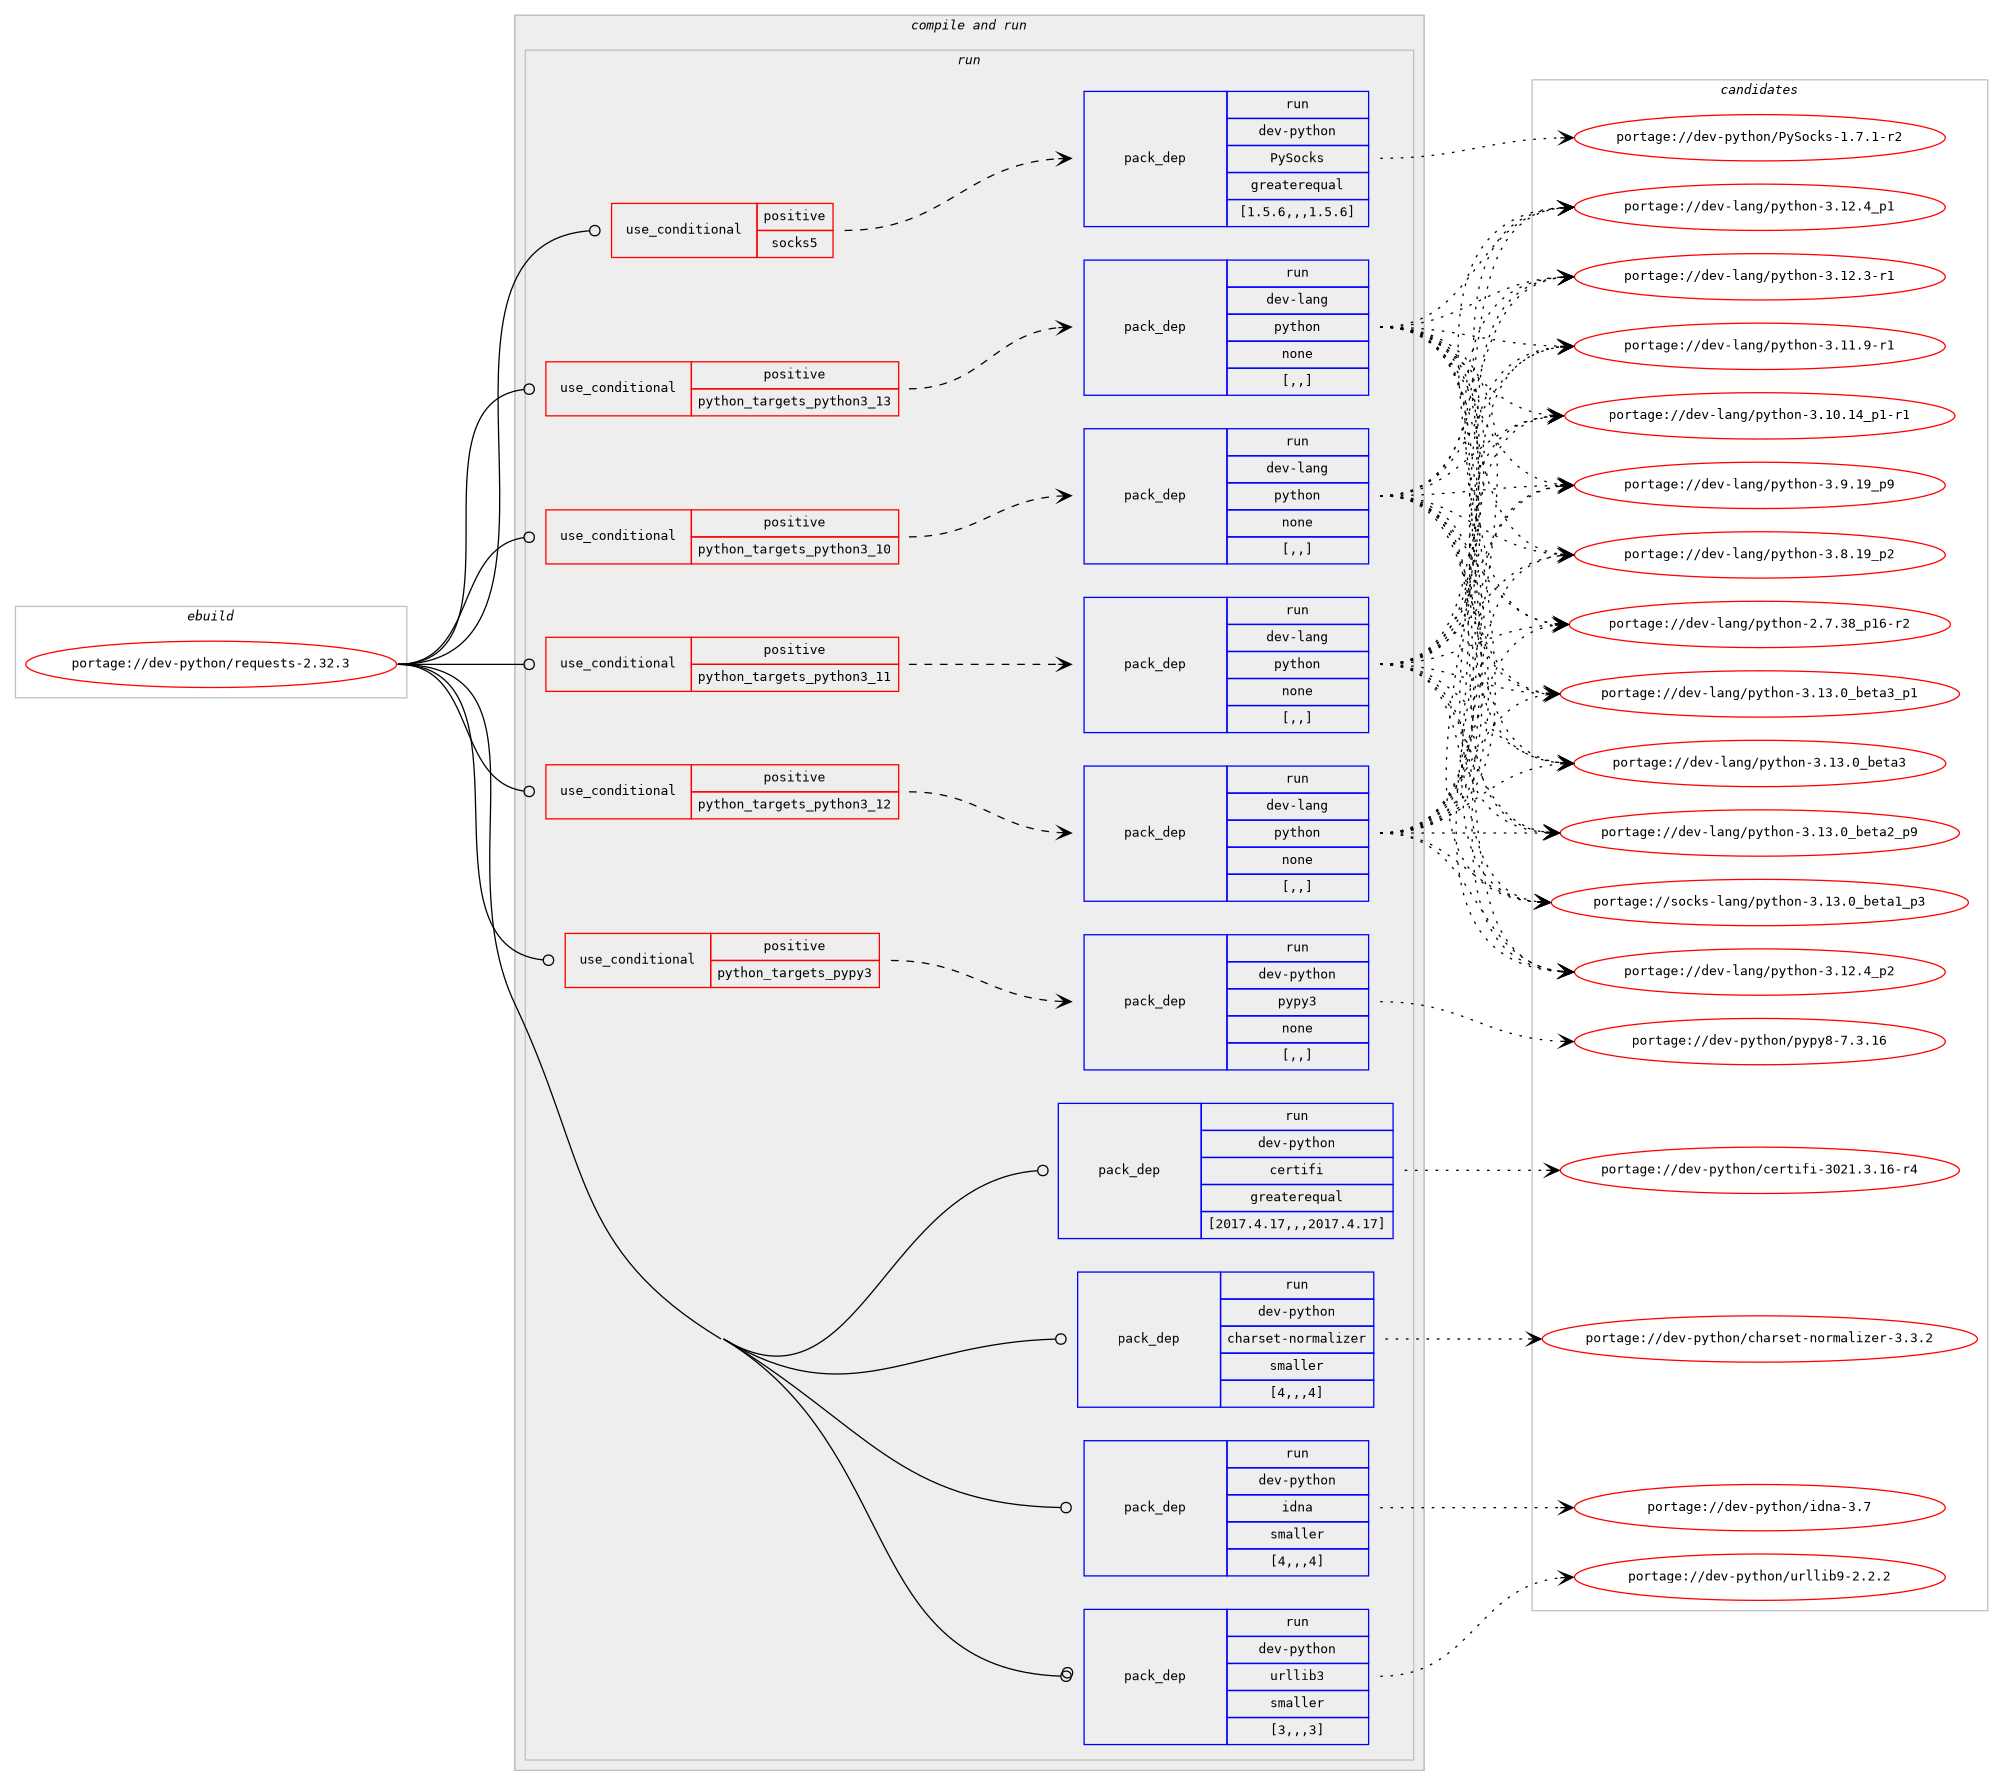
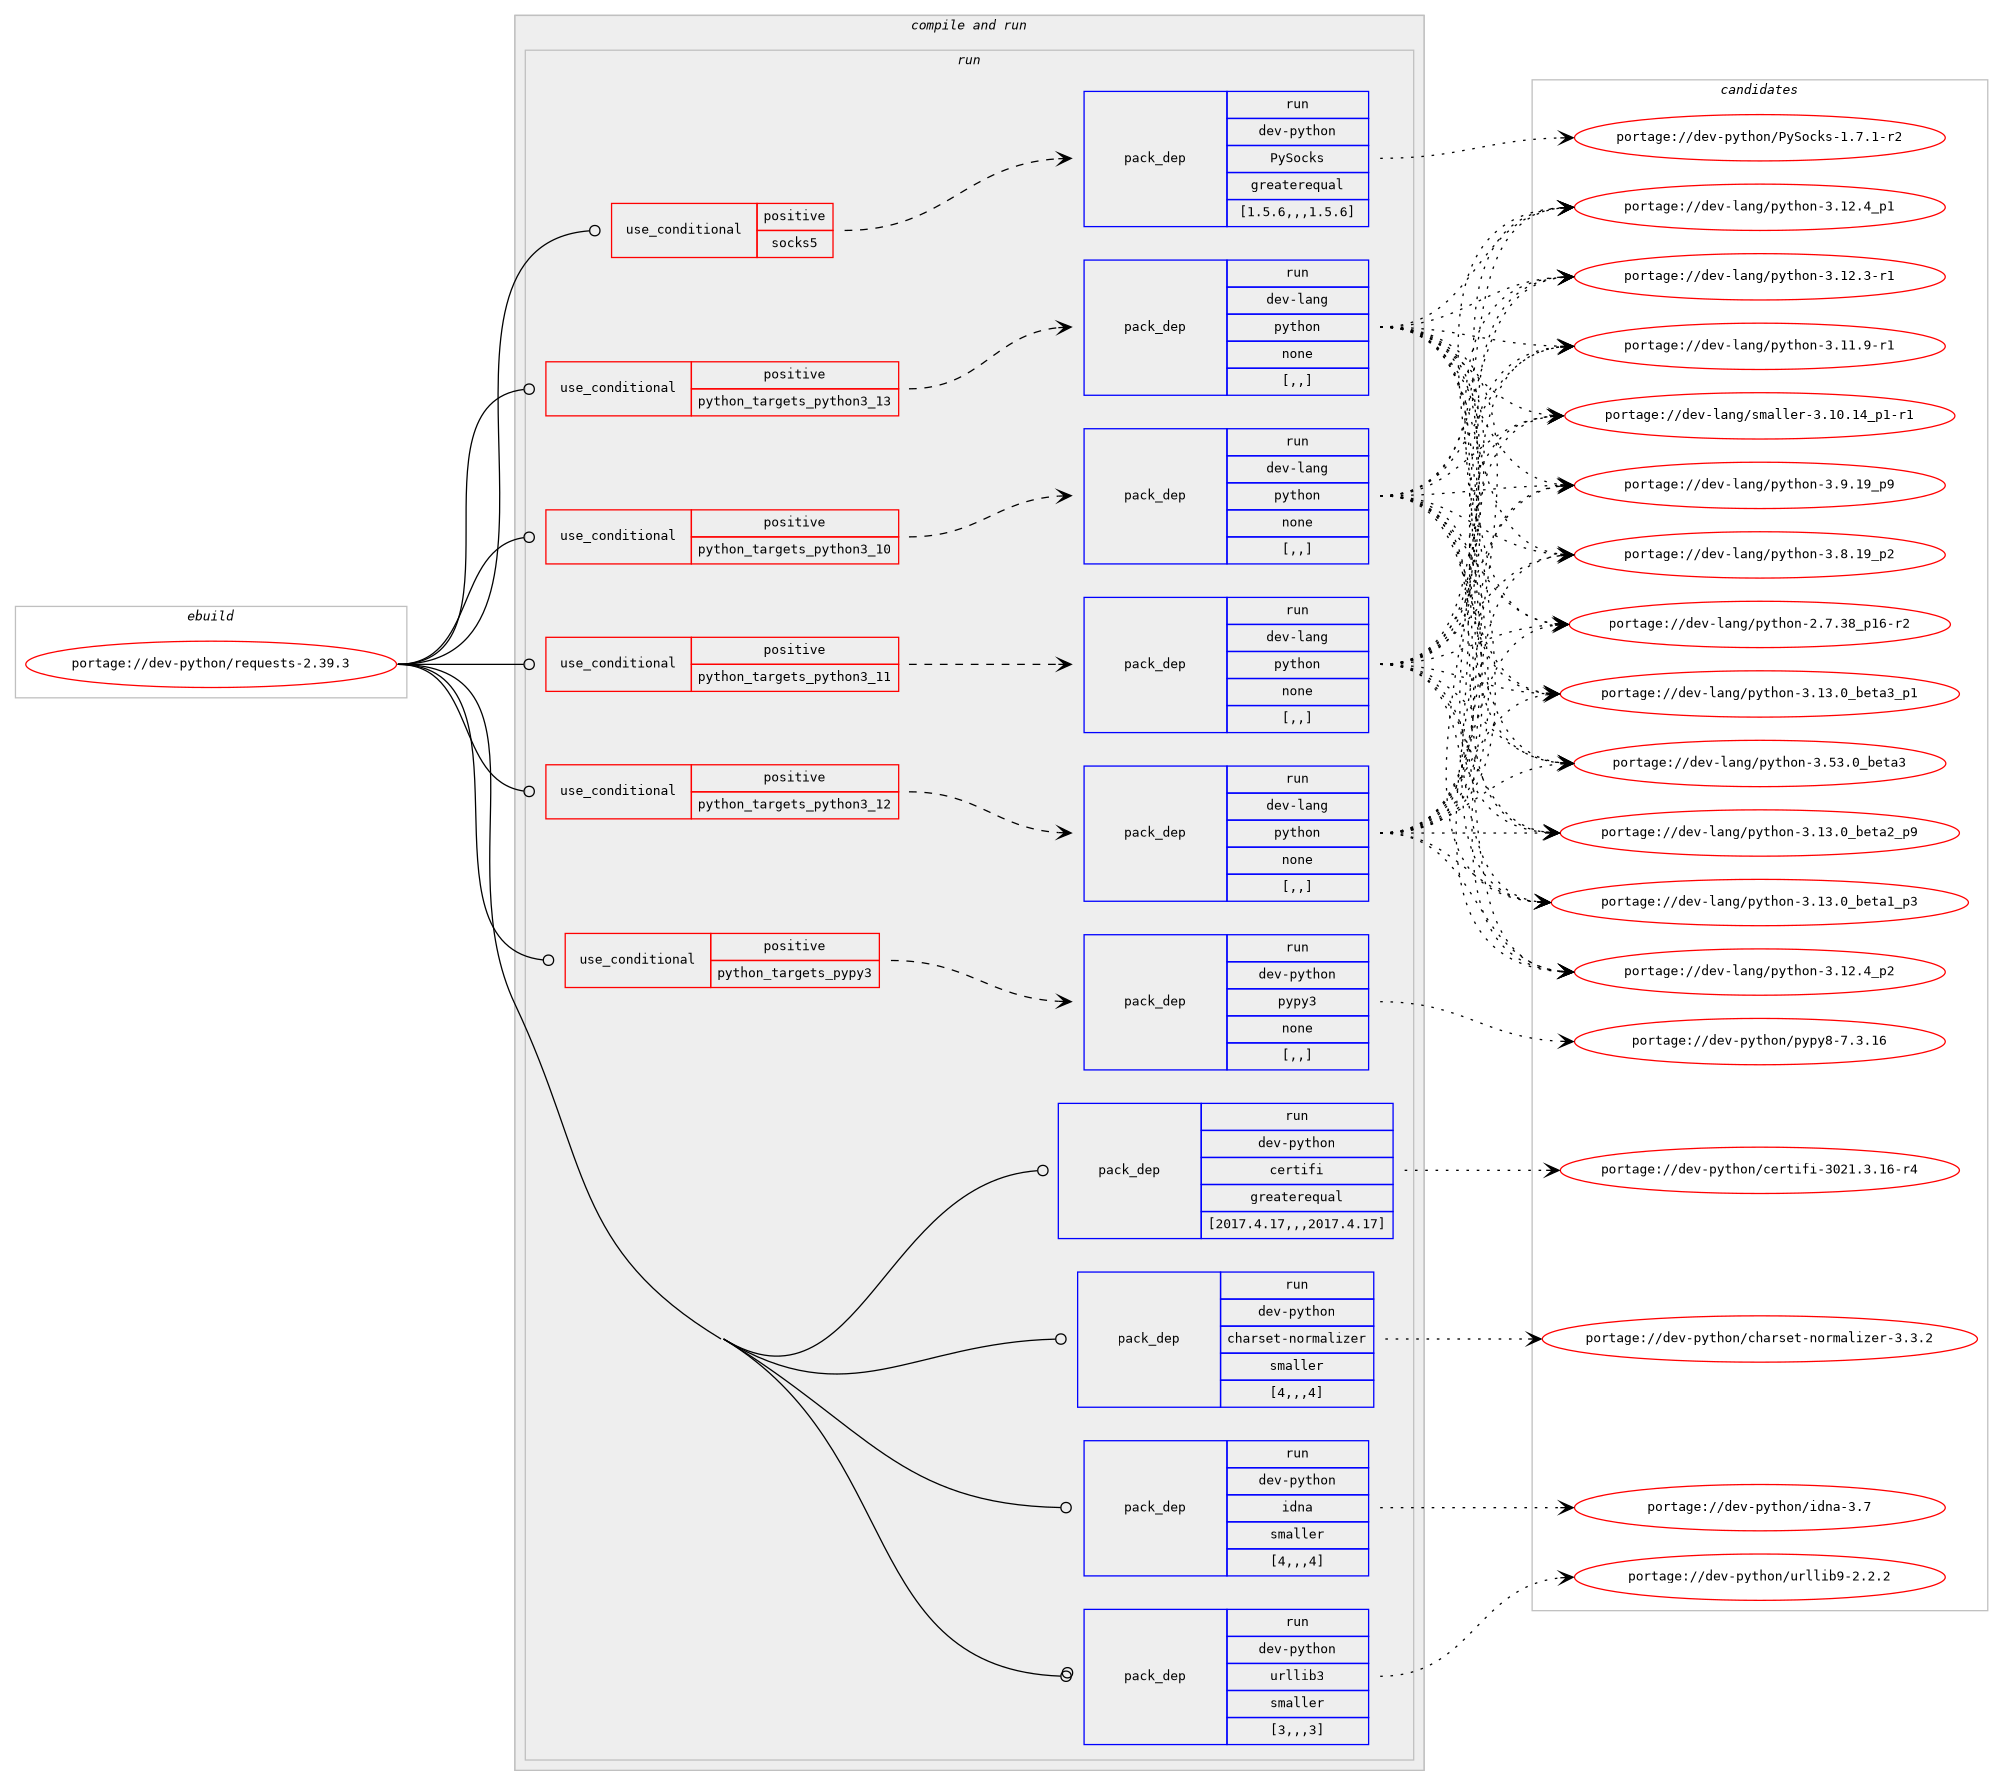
node "portage://dev-lang/python-3.10.14_p1-r1": label "portage://dev-lang/python-3.10.14_p1-r1" -> "portage://dev-lang/smaller-3.10.14_p1-r1"
node "portage://dev-python/requests-2.32.3": label "portage://dev-python/requests-2.32.3" -> "portage://dev-python/requests-2.39.3"
node "portage://dev-lang/python-3.13.0_beta3": label "portage://dev-lang/python-3.13.0_beta3" -> "portage://dev-lang/python-3.53.0_beta3"
node "portage://socks-lang/python-3.13.0_beta1_p3": label "portage://socks-lang/python-3.13.0_beta1_p3" -> "portage://dev-lang/python-3.13.0_beta1_p3"
